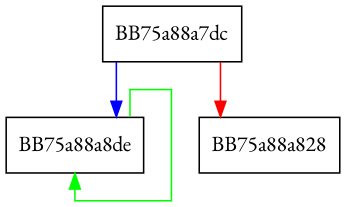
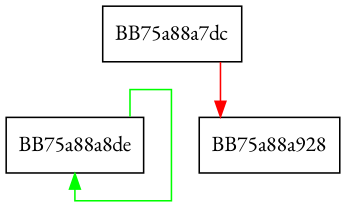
edge "BB75a88a7dc" -> "BB75a88a8de": removed
node "BB75a88a828": label "BB75a88a828" -> "BB75a88a928"
